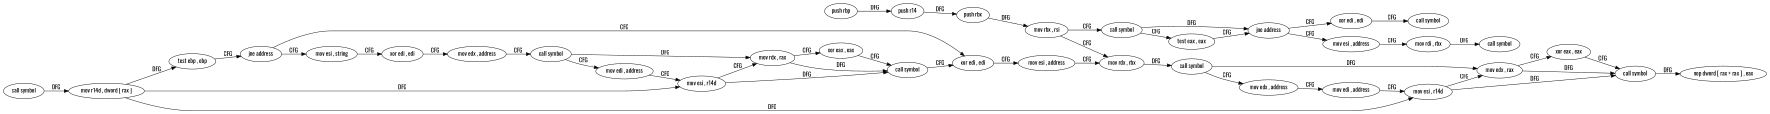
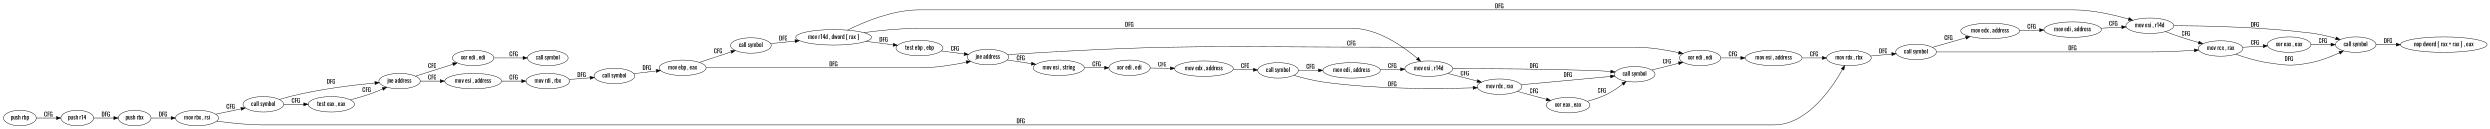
edge "push rbp" -> "push r14": label "DFG" -> "CFG"
edge "mov rbx , rsi" -> "mov rdx , rbx": label "CFG" -> "DFG"
node "mov ebp , eax": added
node "mov edx , rax": label "mov edx , rax" -> "mov rcx , rax"
